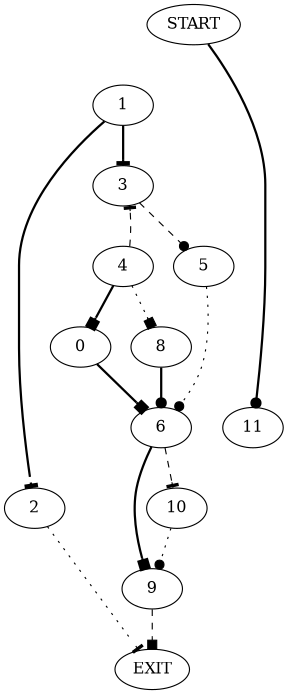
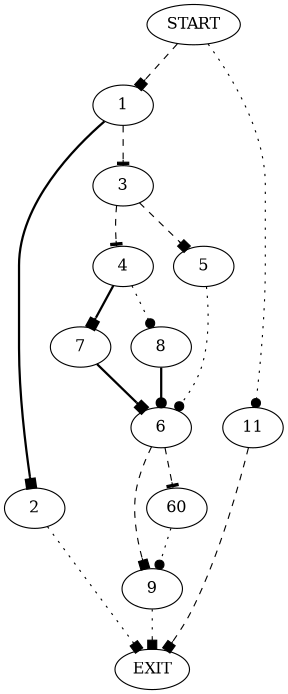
edge "START" -> "1": added
edge "1" -> "3": style bold -> dashed
edge "START" -> "11": style bold -> dotted
edge "3" -> "5": arrowhead dot -> box
edge "4" -> "3": reversed
edge "1" -> "2": arrowhead tee -> box
edge "4" -> "8": arrowhead box -> dot
node "0": label "0" -> "7"
edge "6" -> "9": style bold -> dashed
node "10": label "10" -> "60"
edge "11" -> "EXIT": added
edge "2" -> "EXIT": arrowhead tee -> box
edge "9" -> "EXIT": style dashed -> dotted
